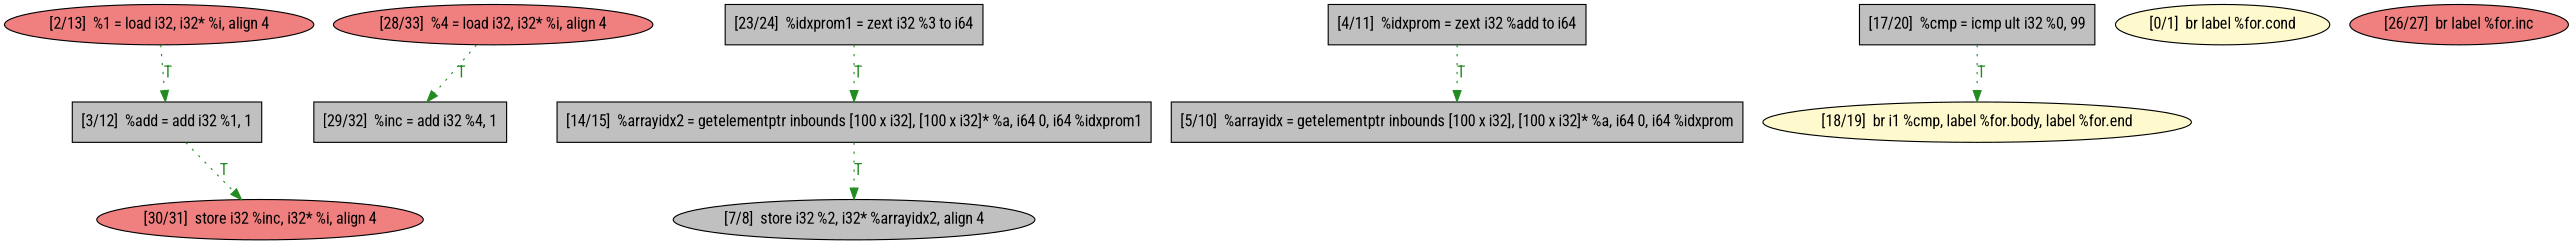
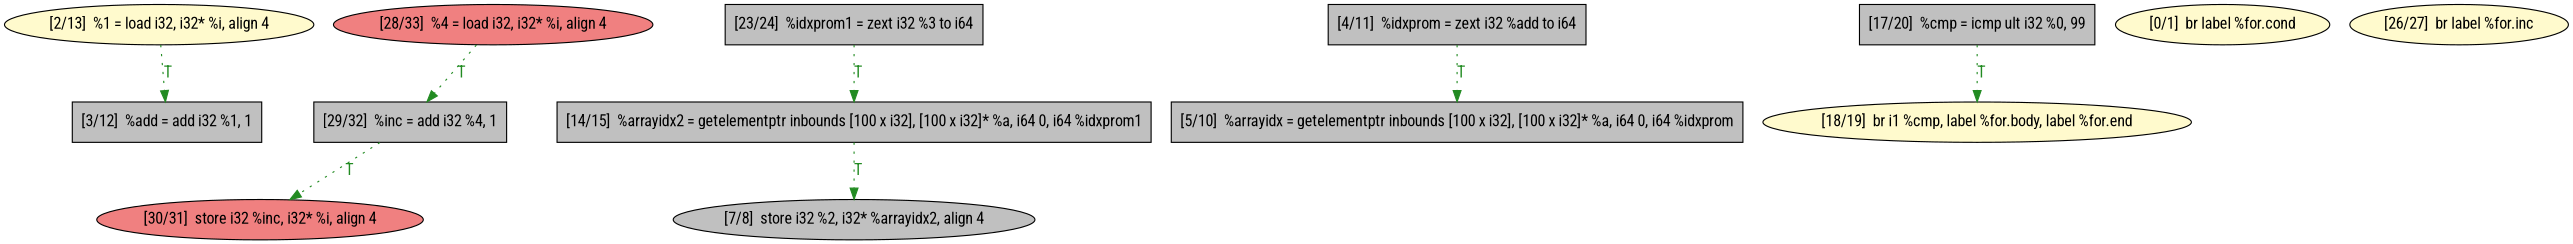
node "[2/13]  %1 = load i32, i32* %i, align 4": fillcolor lightcoral -> lemonchiffon
node "[26/27]  br label %for.inc": fillcolor lightcoral -> lemonchiffon
edge "[3/12]  %add = add i32 %1, 1" -> "[30/31]  store i32 %inc, i32* %i, align 4": now "[29/32]  %inc = add i32 %4, 1" -> "[30/31]  store i32 %inc, i32* %i, align 4"
